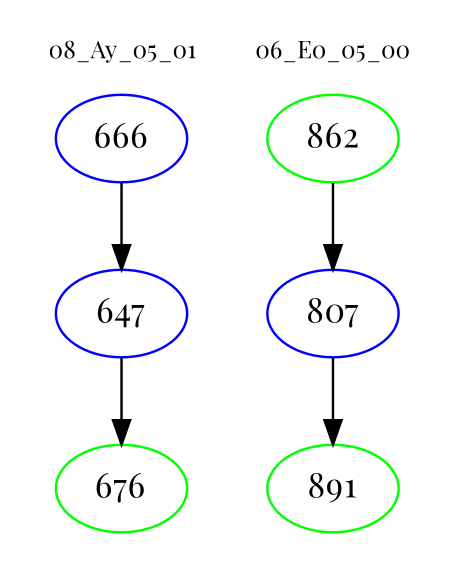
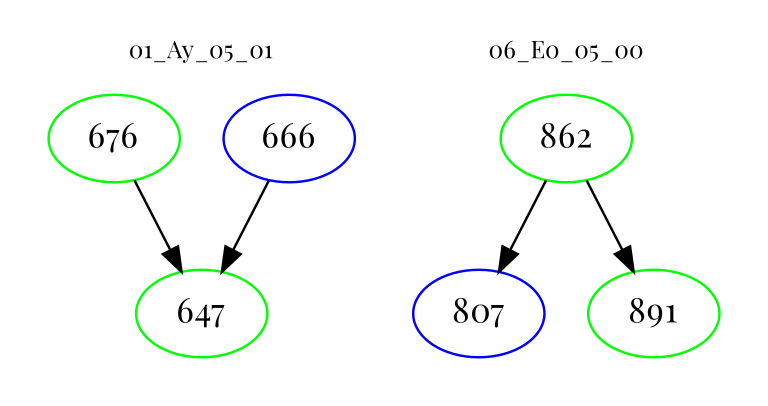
cluster "08_Ay_05_01": label "08_Ay_05_01" -> "01_Ay_05_01"
node "647": color blue -> green
edge "647" -> "676": reversed
edge "807" -> "891": now "862" -> "891"
